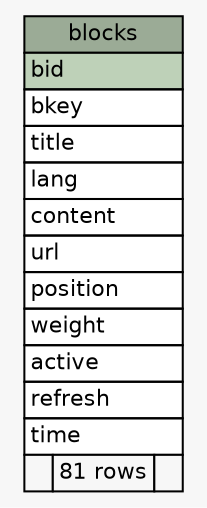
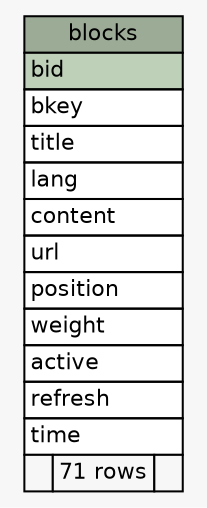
node "blocks": text "81 rows" -> "71 rows"
